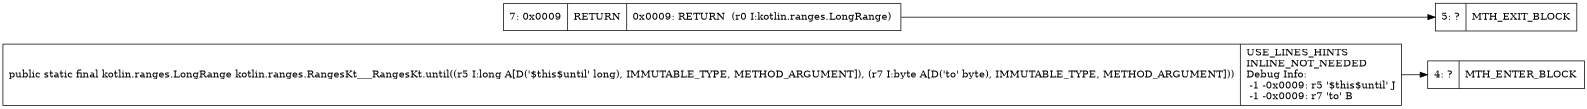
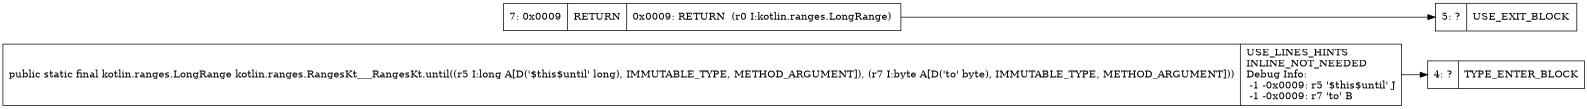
node "5: ?": text "MTH_EXIT_BLOCK" -> "USE_EXIT_BLOCK"
node "4: ?": text "MTH_ENTER_BLOCK" -> "TYPE_ENTER_BLOCK"
